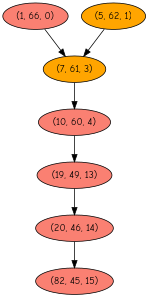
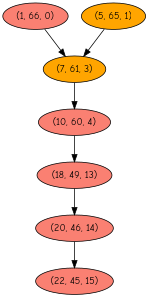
node "(5, 62, 1)": label "(5, 62, 1)" -> "(5, 65, 1)"
node "(19, 49, 13)": label "(19, 49, 13)" -> "(18, 49, 13)"
node "(82, 45, 15)": label "(82, 45, 15)" -> "(22, 45, 15)"
